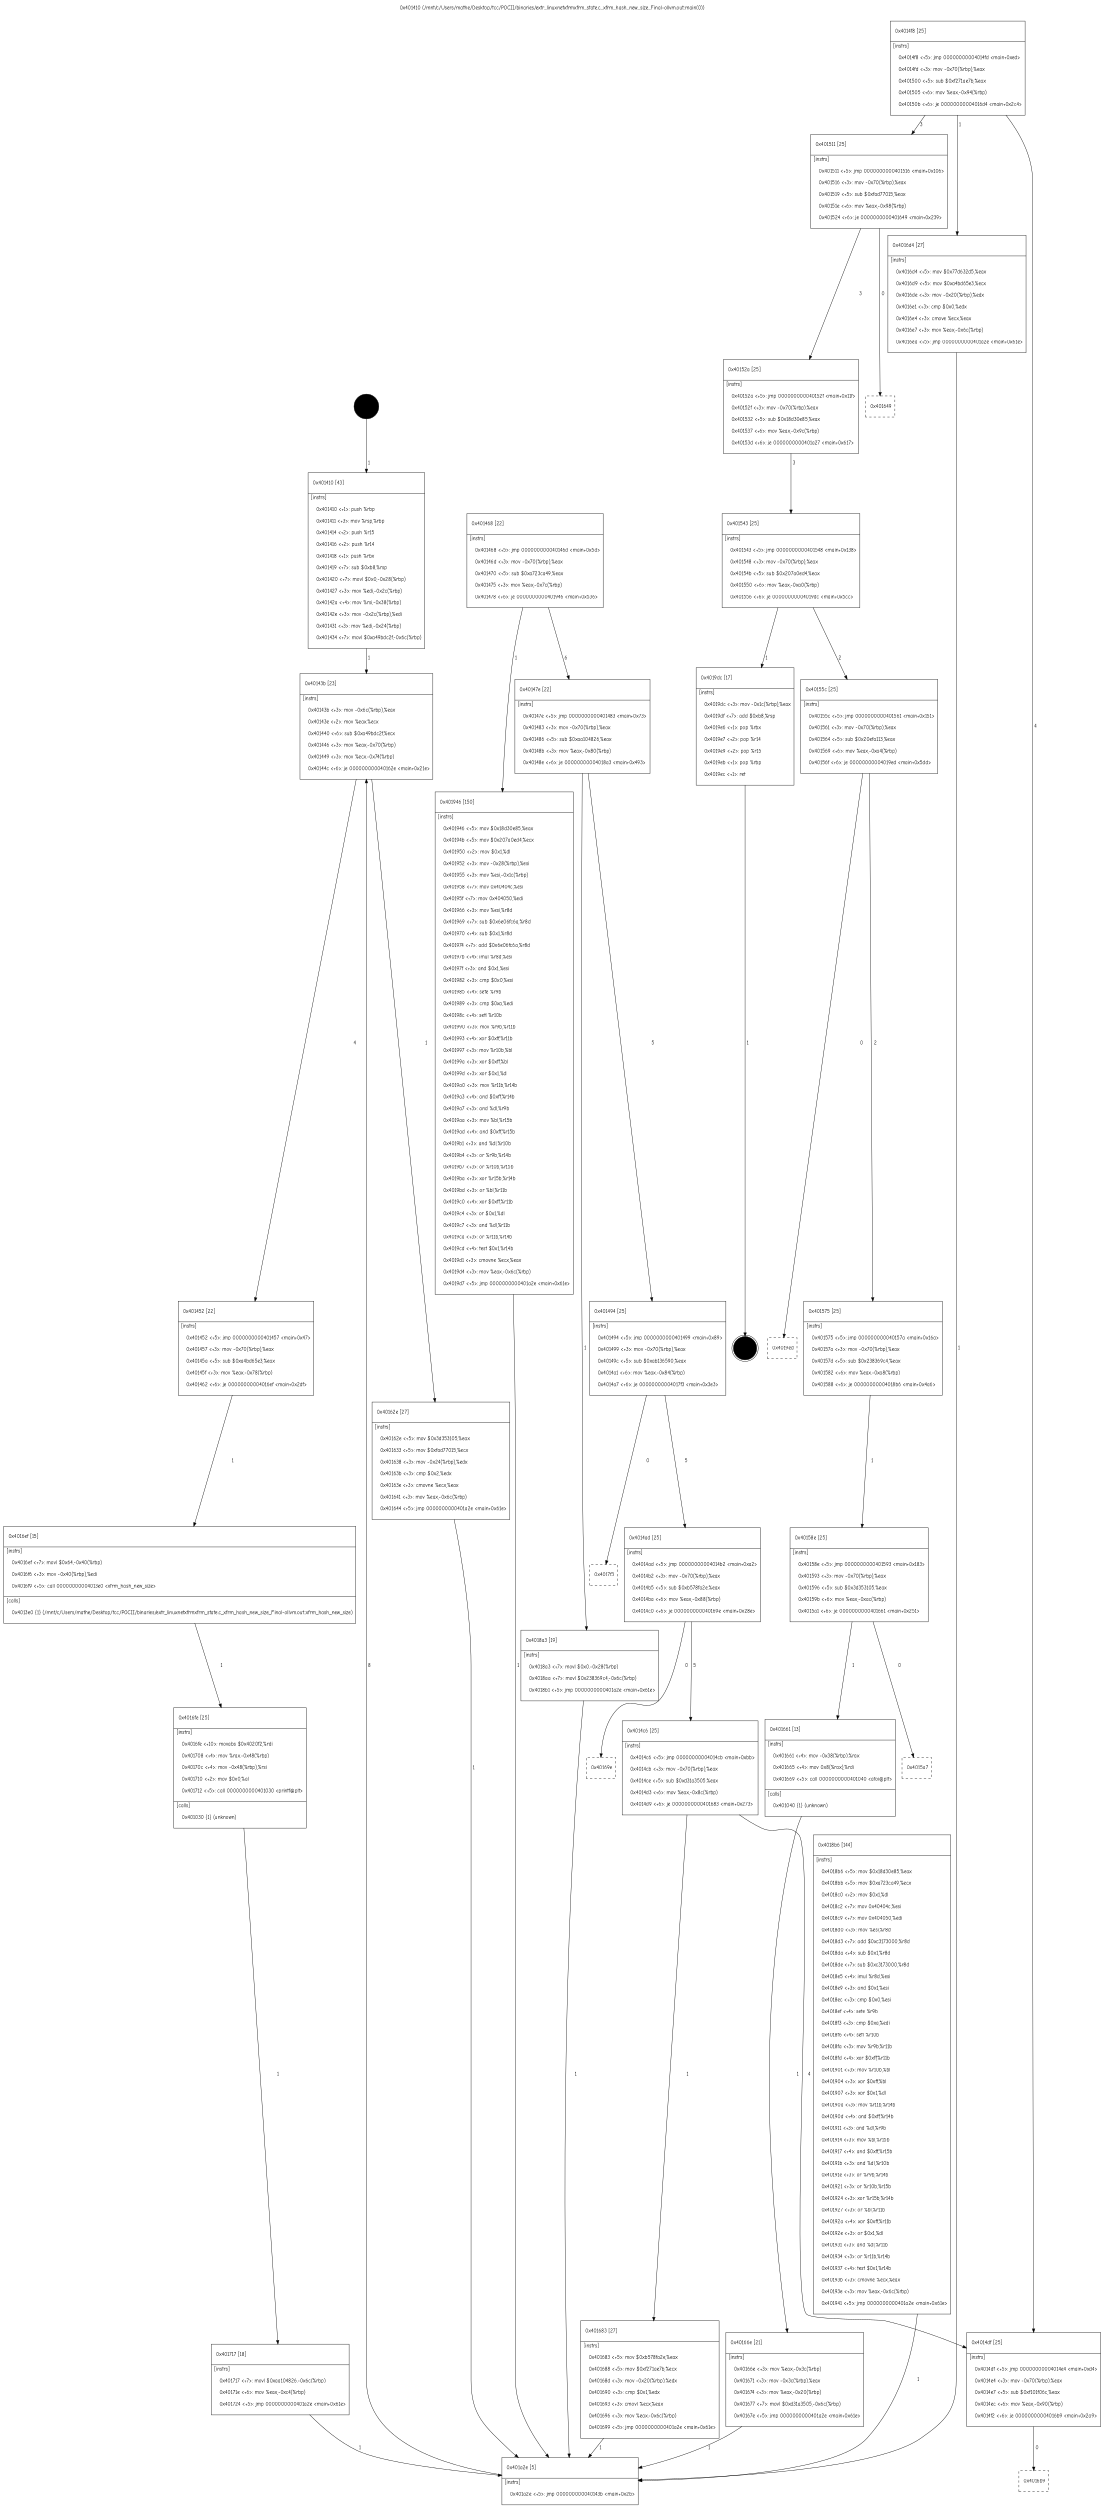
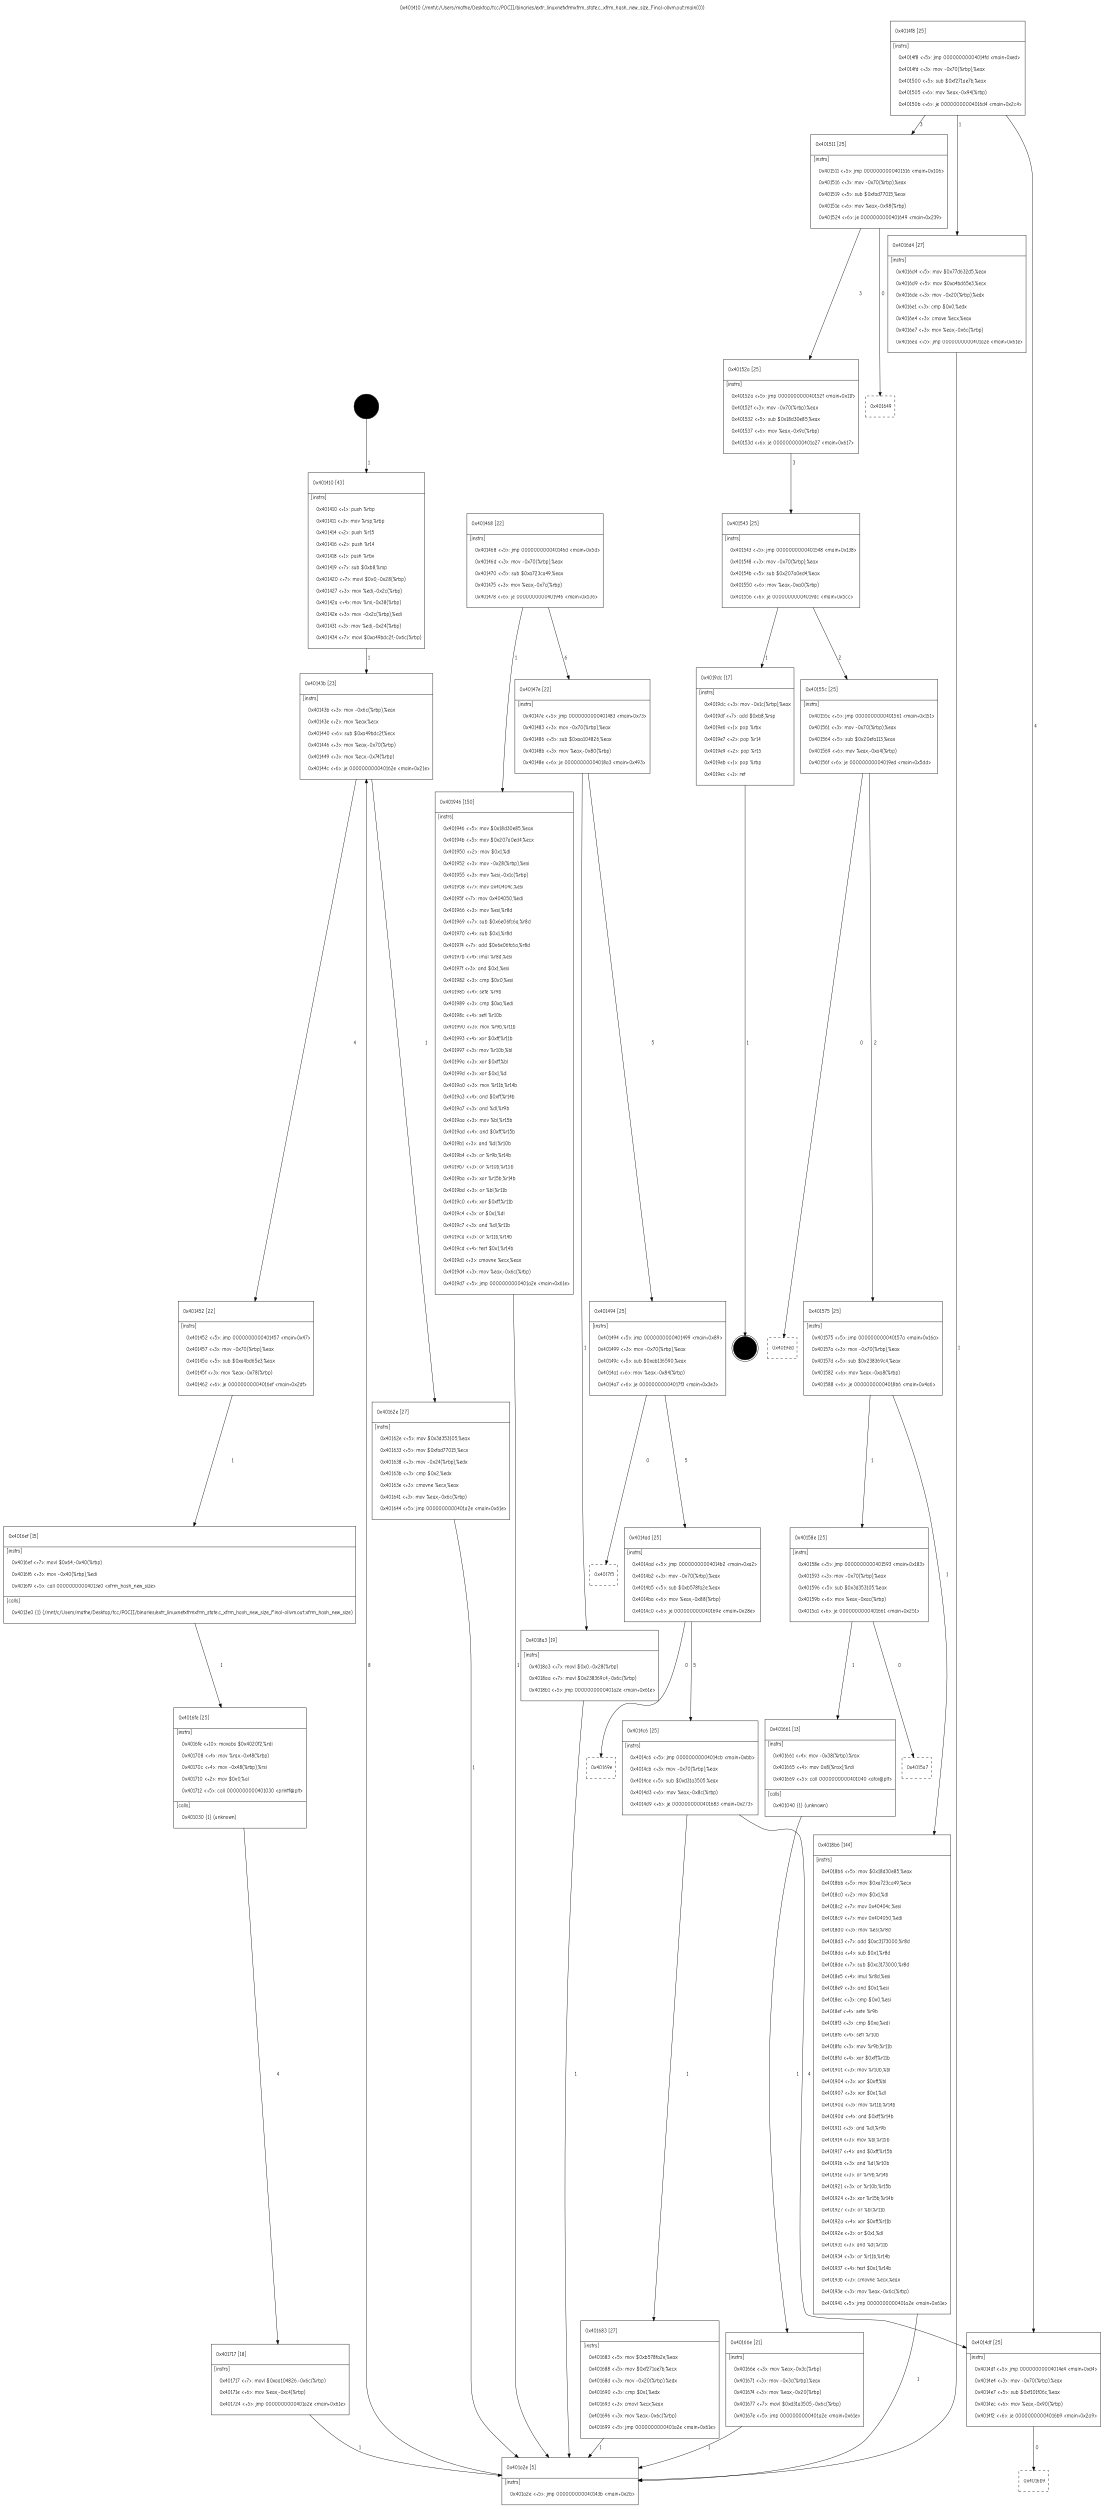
edge "0x401575 [25]" -> "0x4018b6 [144]": added, label "1"
edge "0x4016fe [25]" -> "0x401717 [18]": label " 1" -> " 4"
